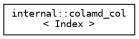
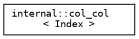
node "internal::colamd_col < Index >": label "internal::colamd_col < Index >" -> "internal::col_col < Index >"
